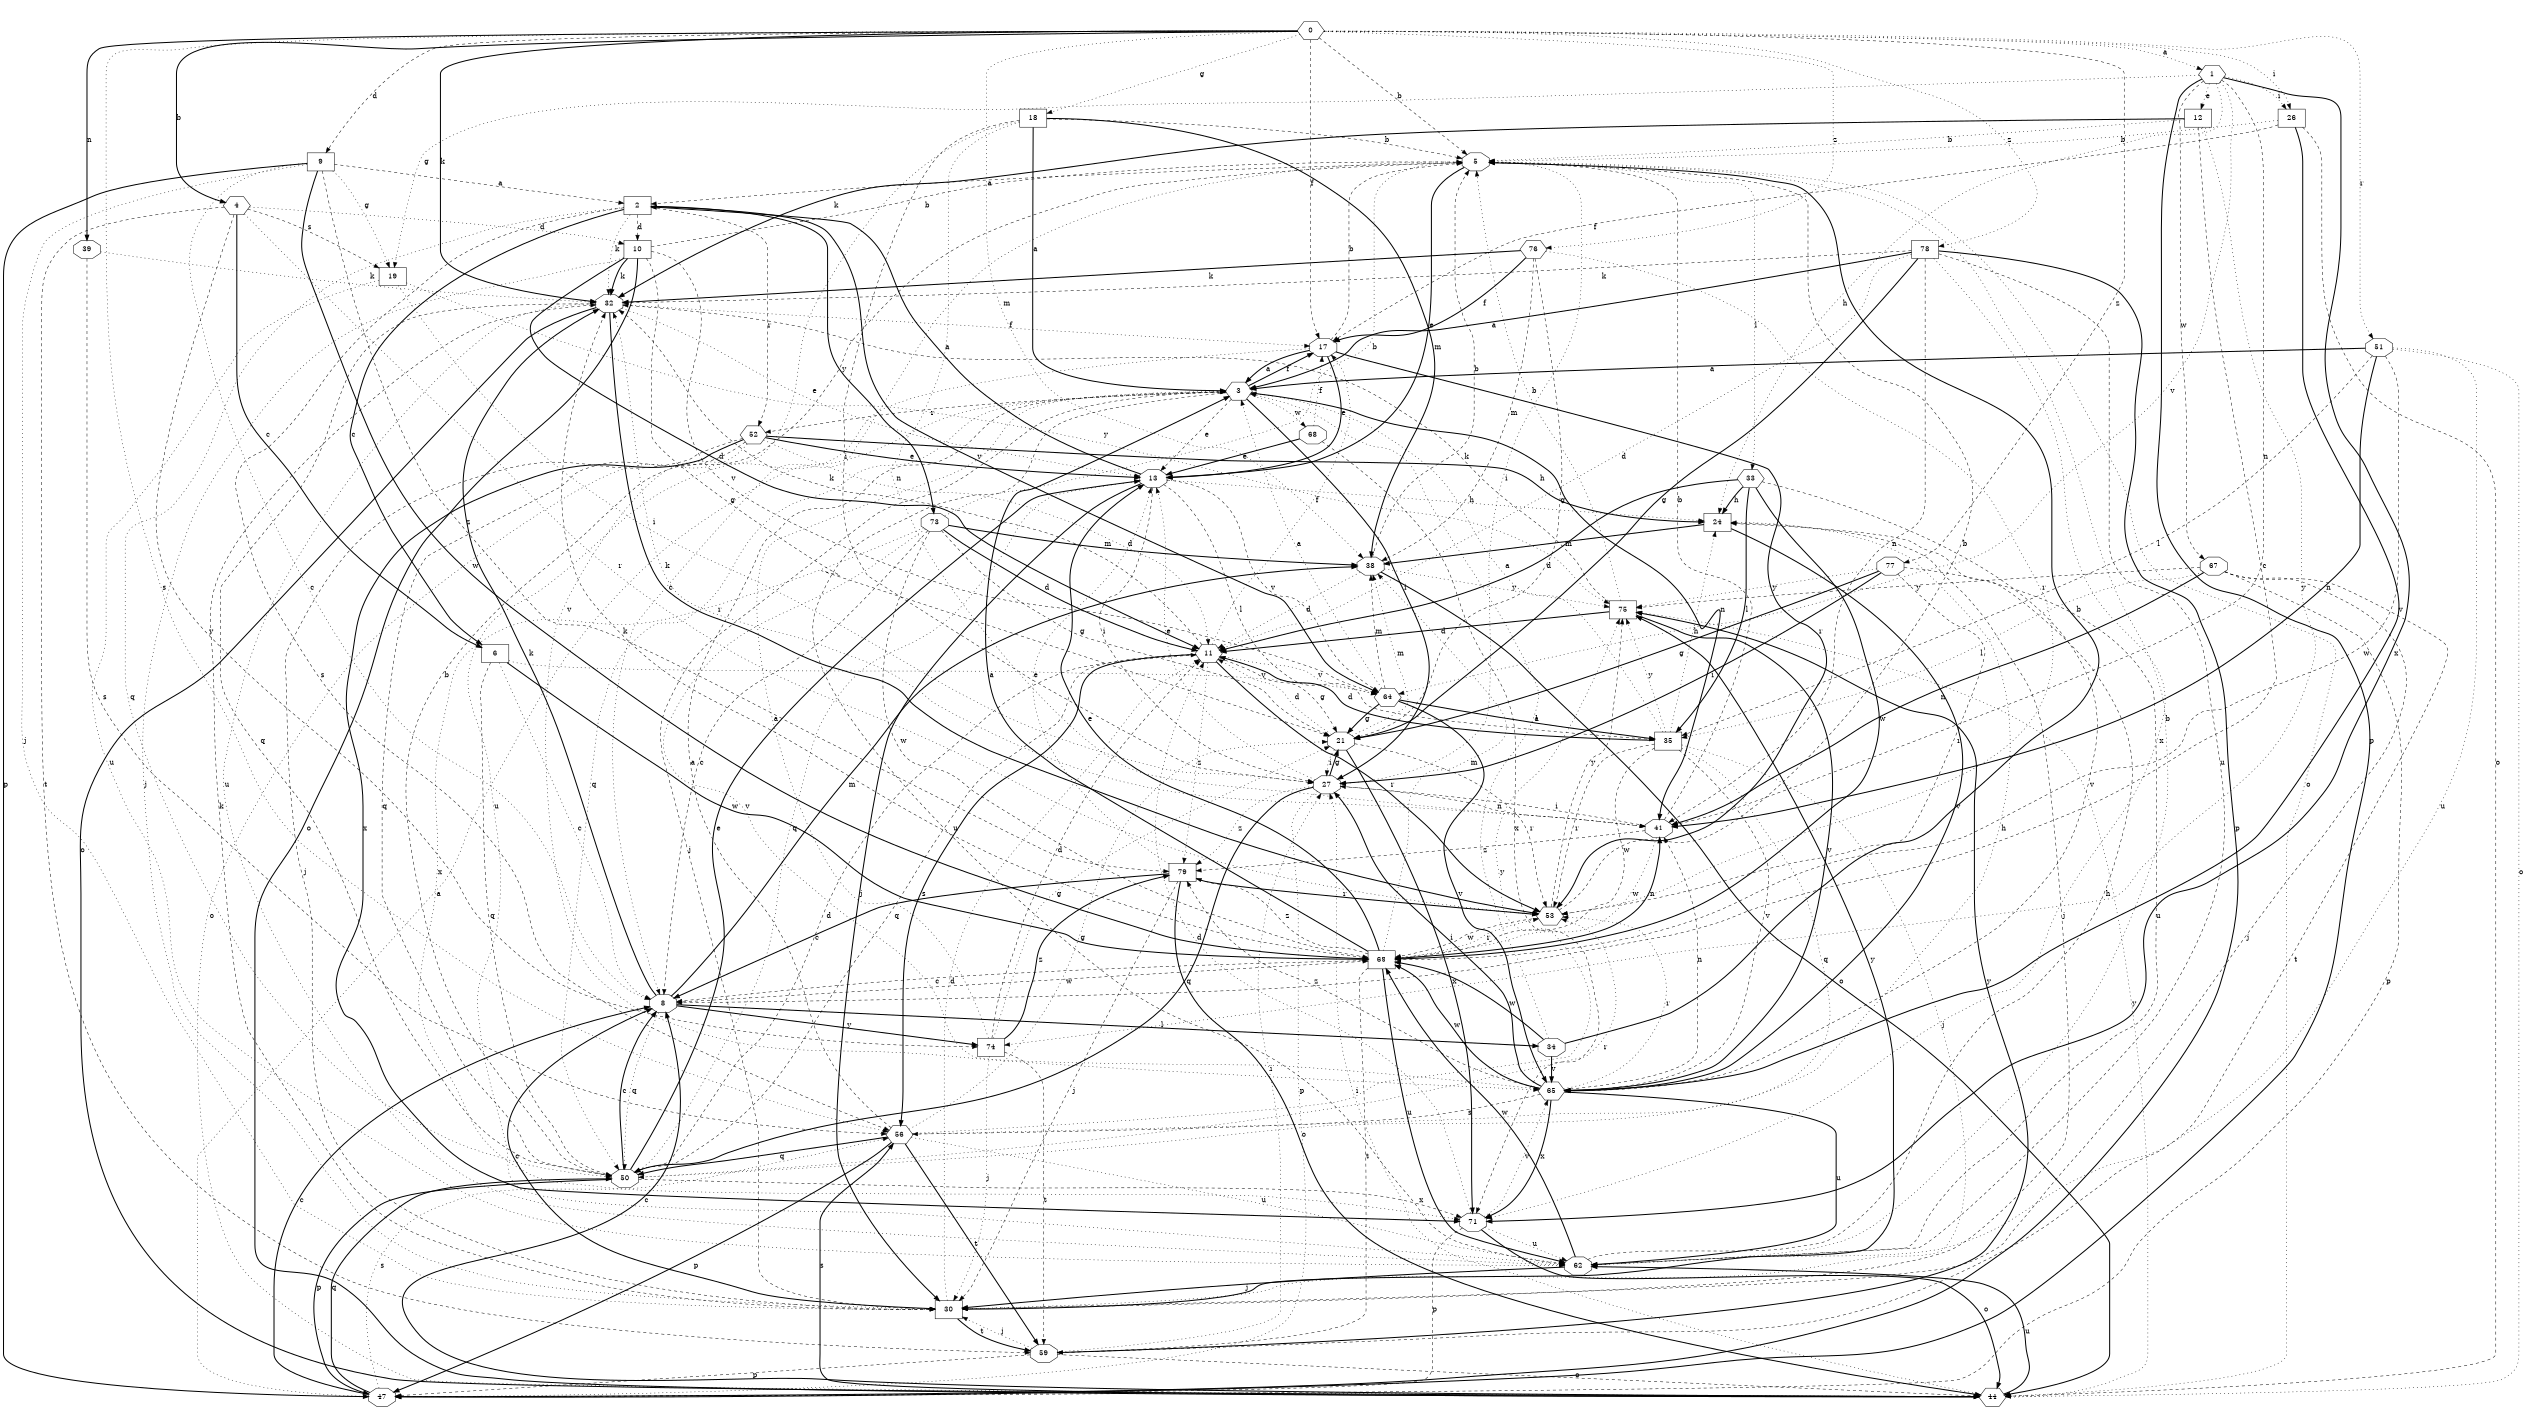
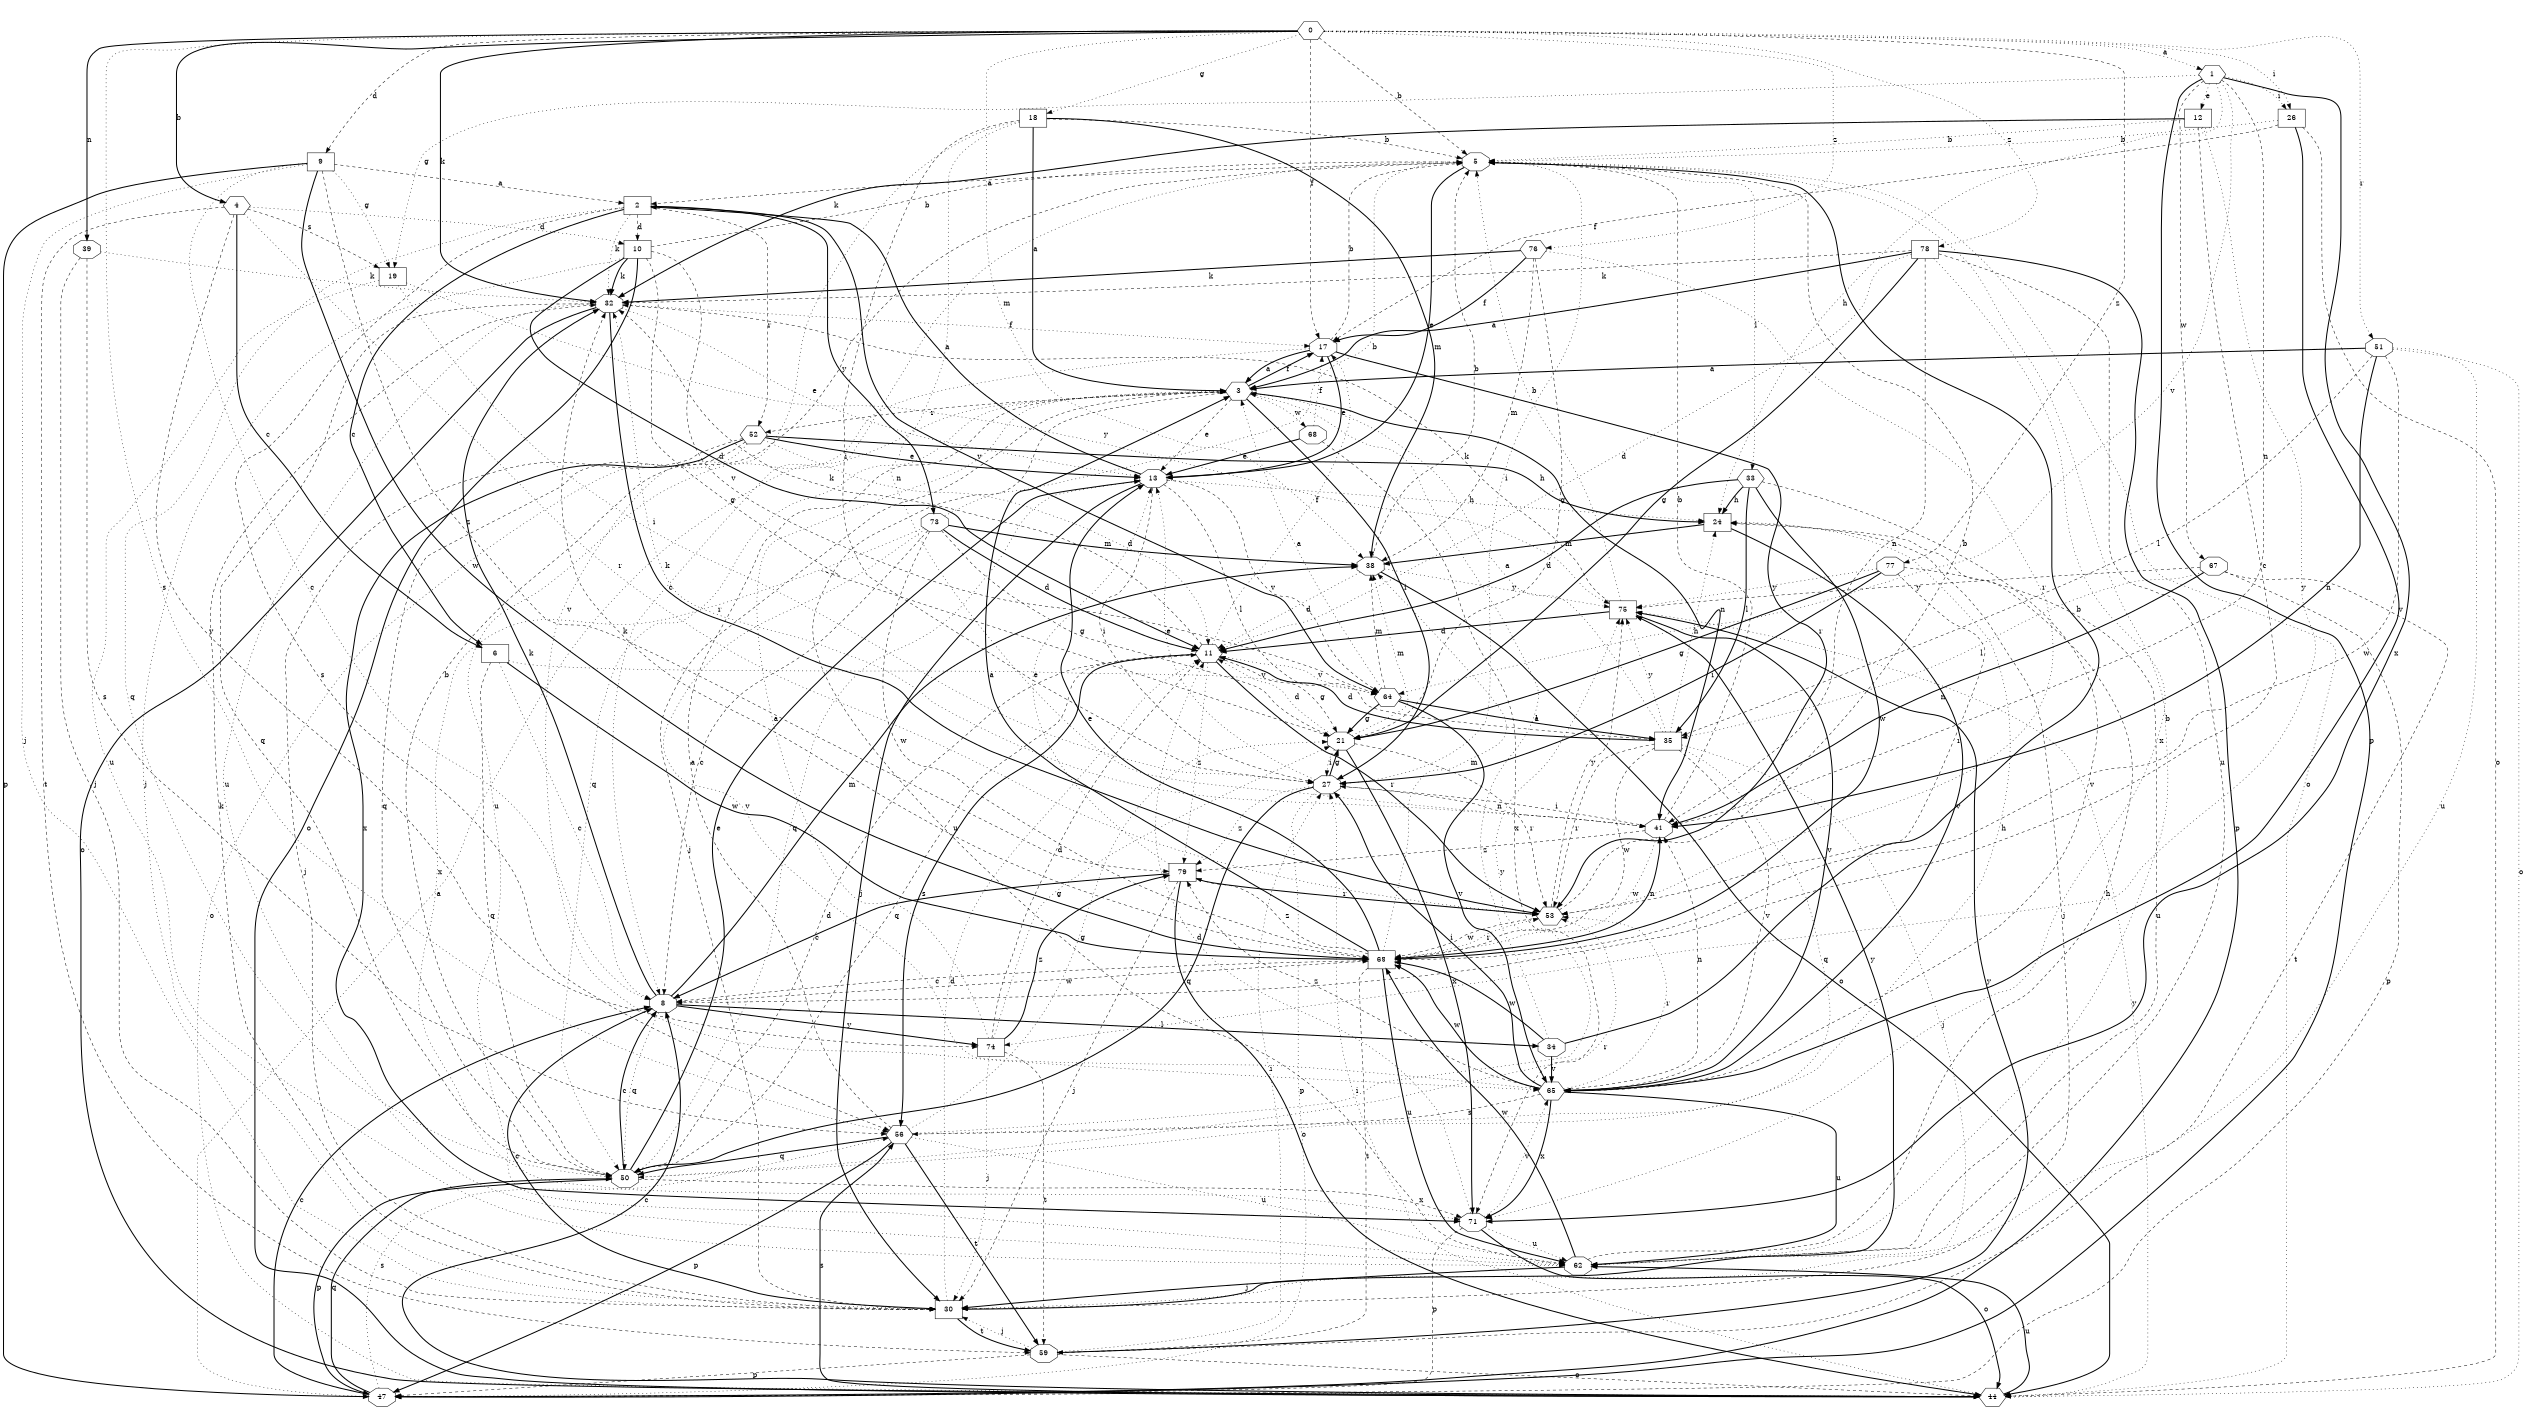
edge "67" -> "30": now "39" -> "30"
